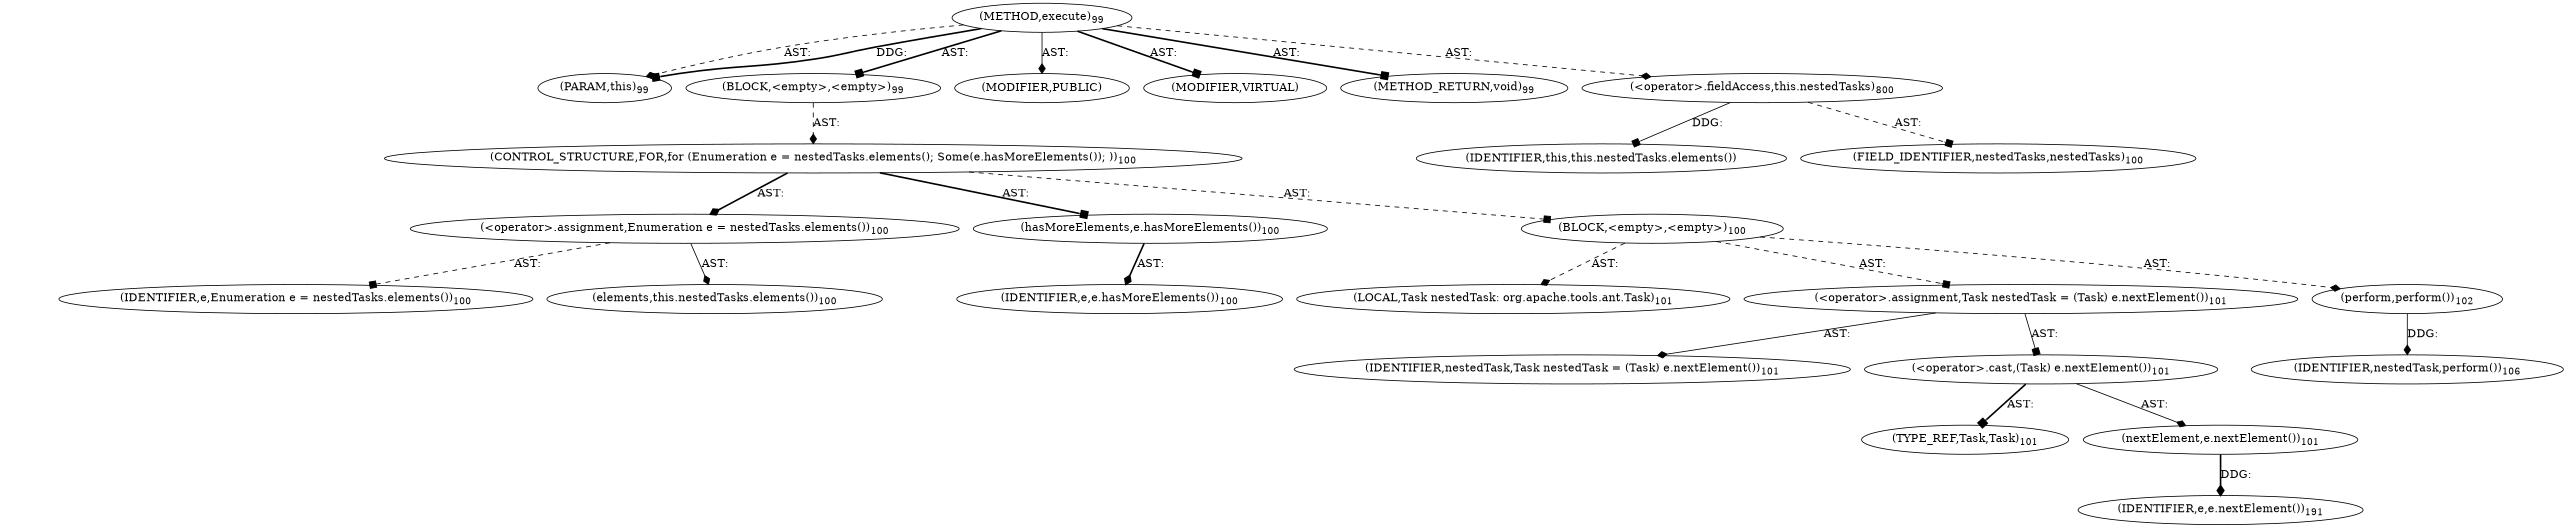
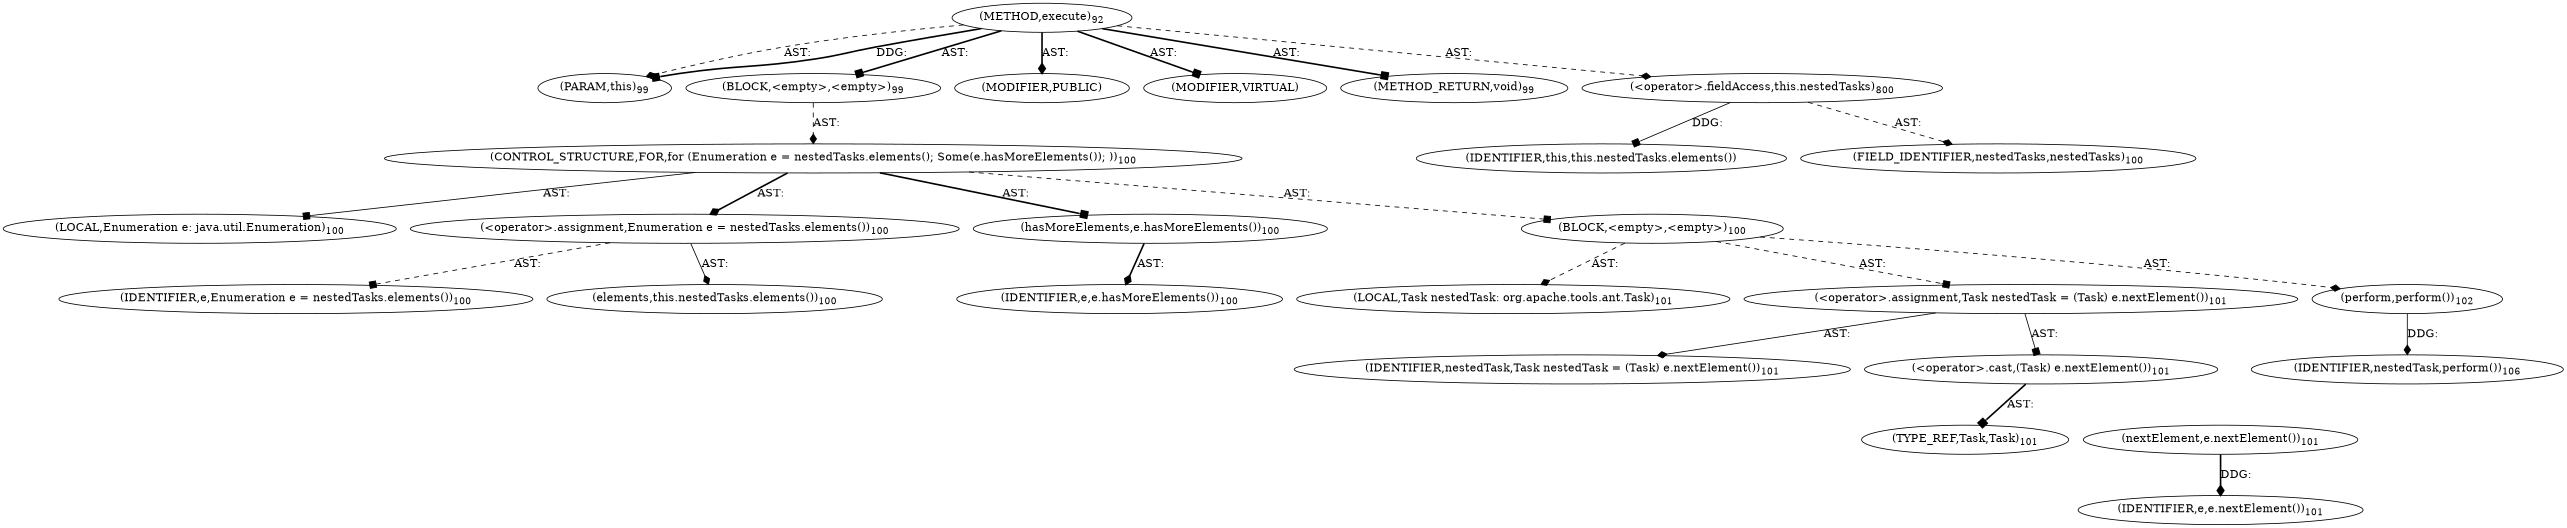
node "(METHOD,execute)": text "99" -> "92"
edge "(METHOD,execute)" -> "(MODIFIER,PUBLIC)": style solid -> bold
edge "(<operator>.fieldAccess,this.nestedTasks)" -> "(FIELD_IDENTIFIER,nestedTasks,nestedTasks)": arrowhead box -> diamond
node "(LOCAL,Enumeration e: java.util.Enumeration)": added
edge "(<operator>.cast,(Task) e.nextElement())" -> "(nextElement,e.nextElement())": removed, label "AST:"
node "(IDENTIFIER,e,e.nextElement())": text "191" -> "101"
